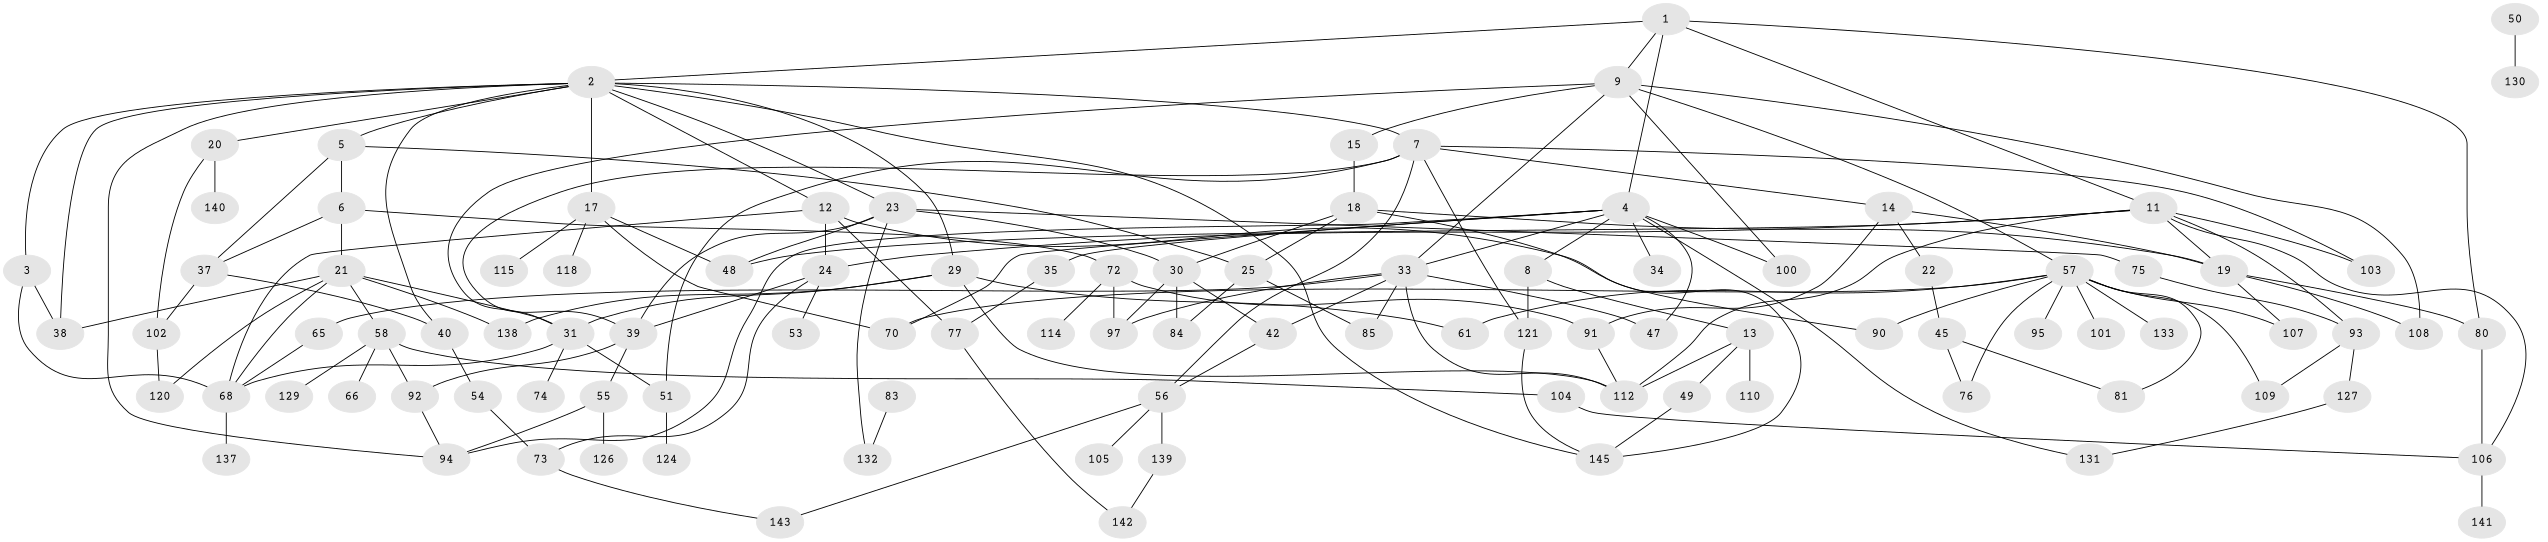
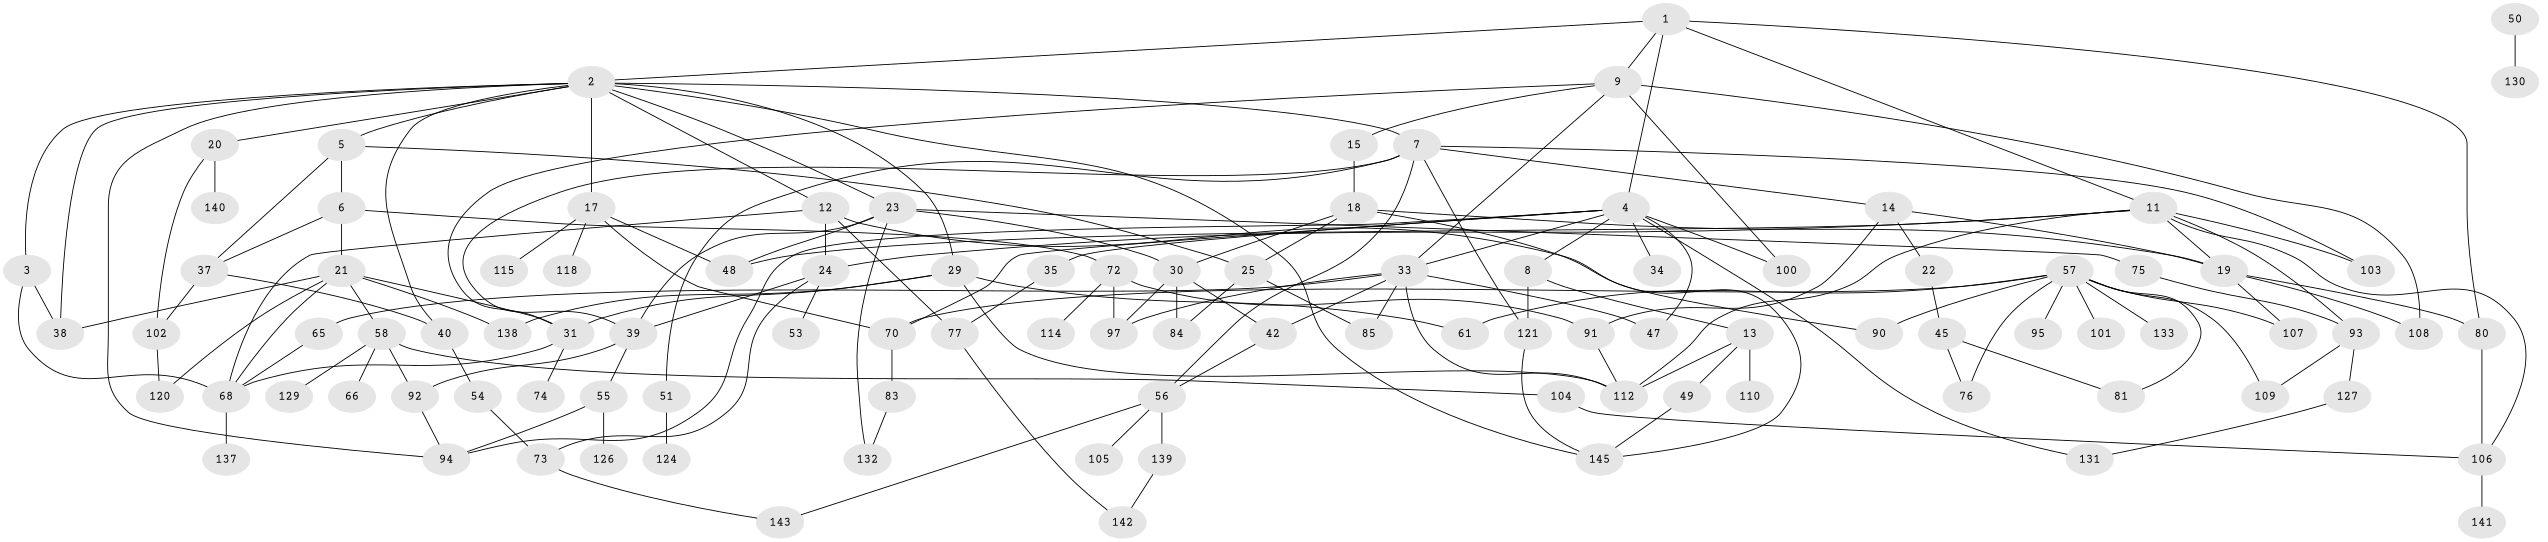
edge "9" -- "57": removed
edge "31" -- "51": removed
edge "70" -- "83": added
